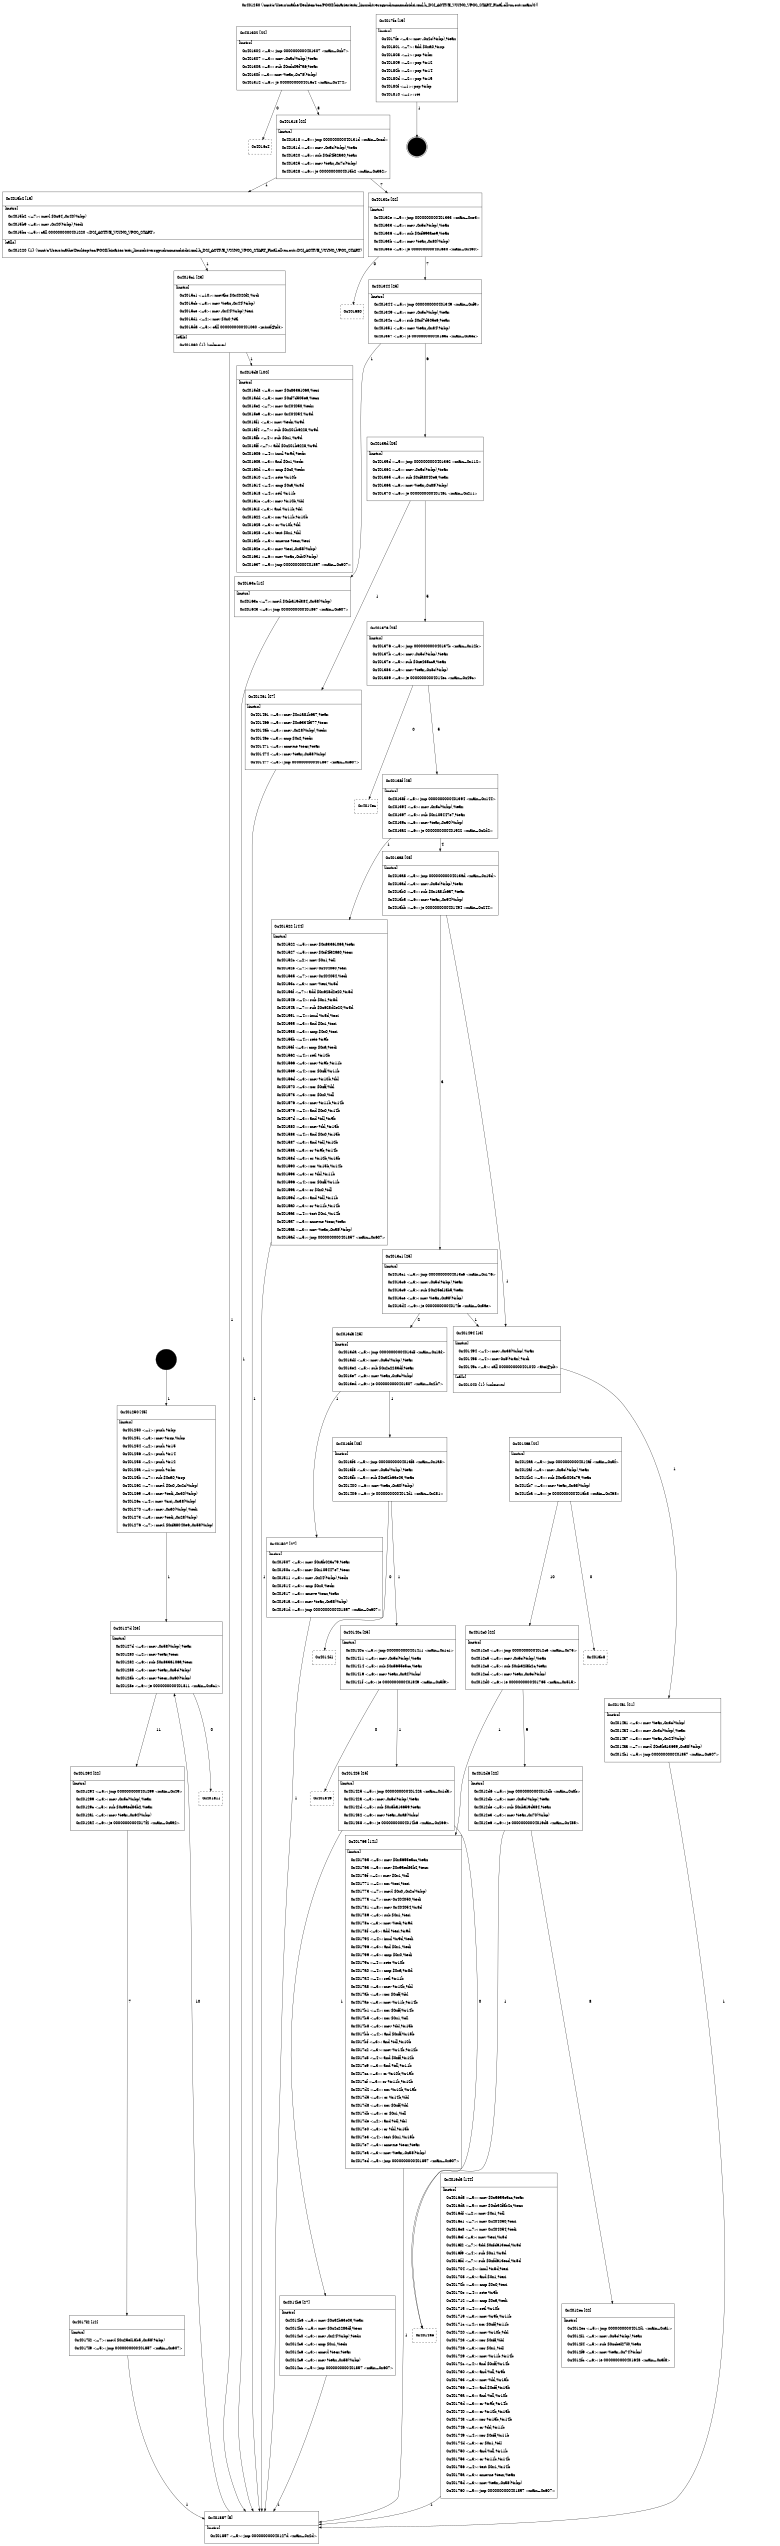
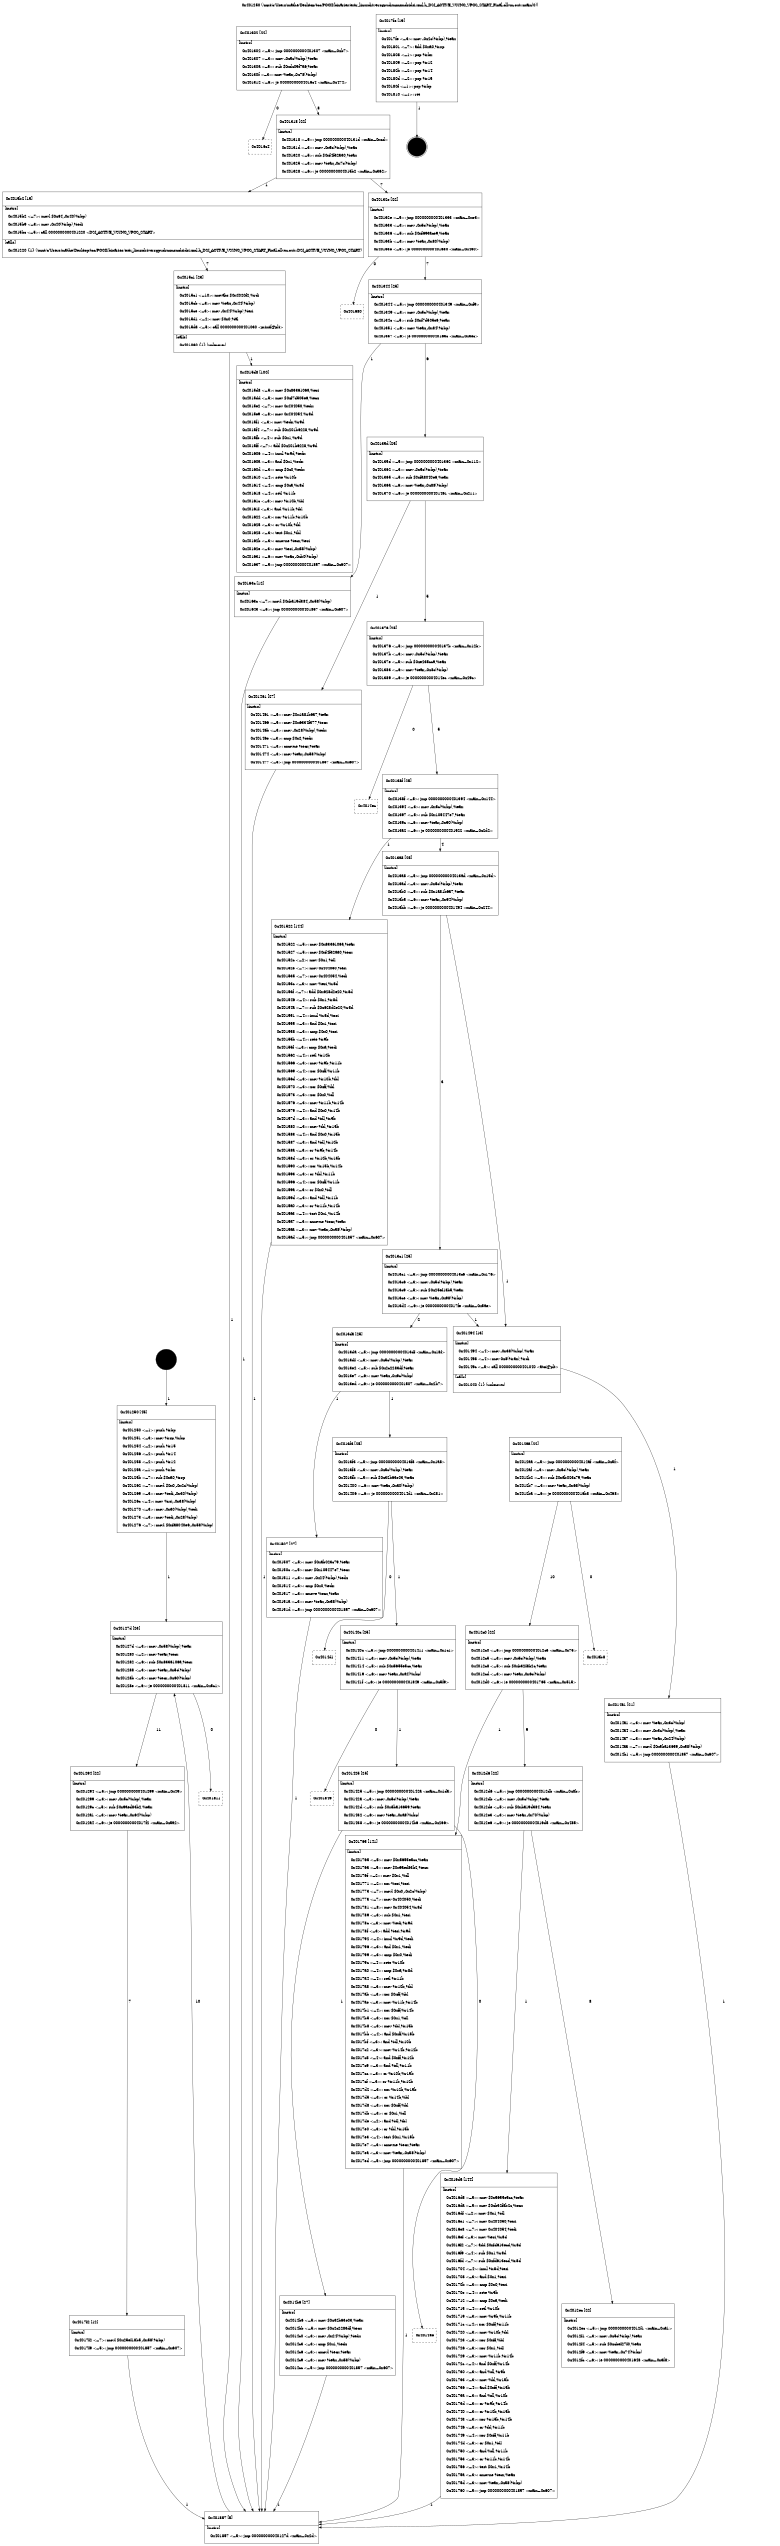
edge "0x4015b2 [15]" -> "0x4015c1 [23]": label " 1" -> " 7"
edge "0x4012d6 [22]" -> "0x40143e": now "0x4012d6 [22]" -> "0x4016d5 [144]"
